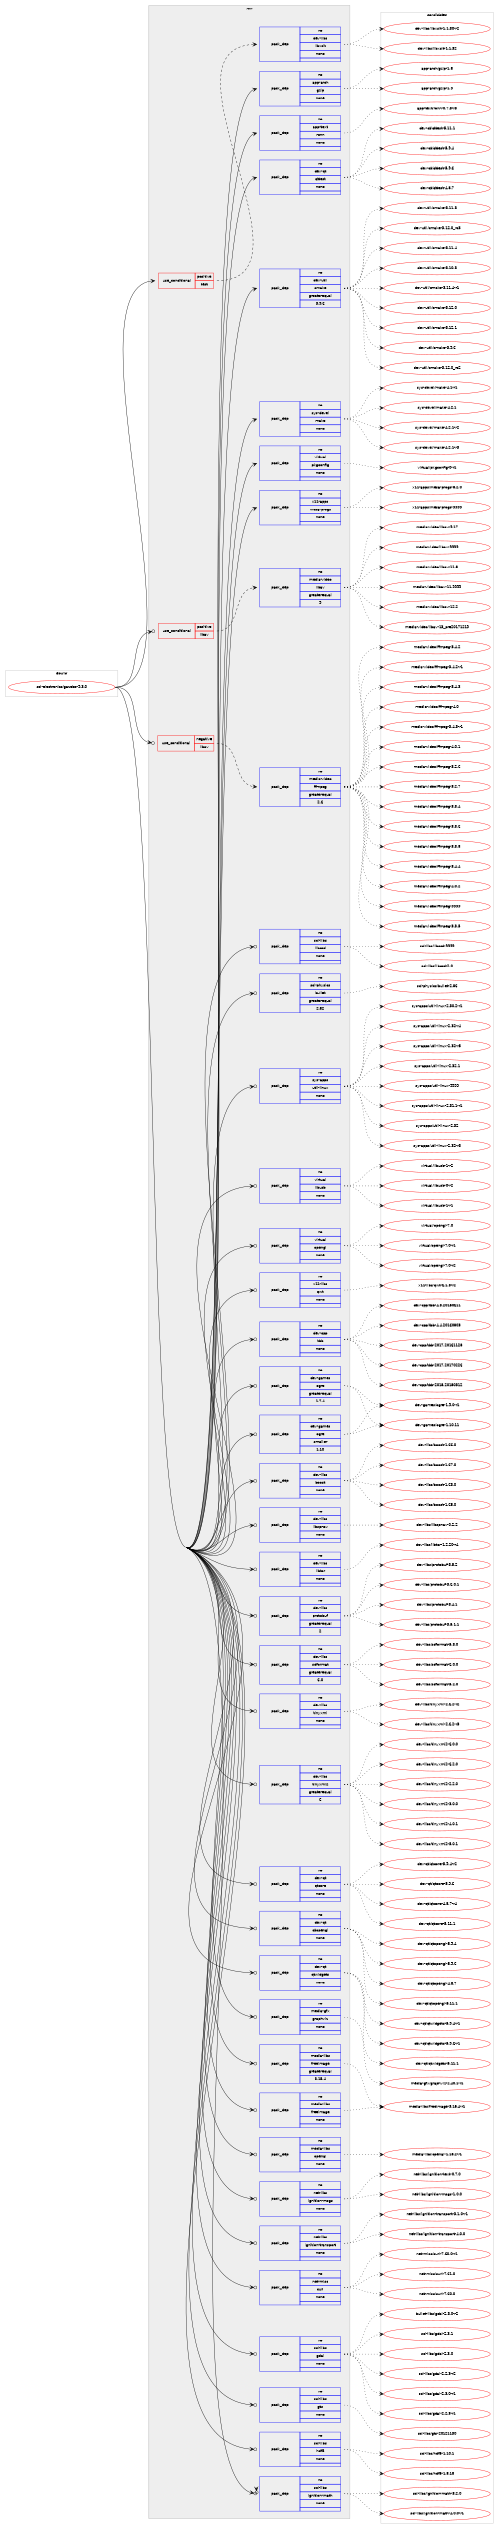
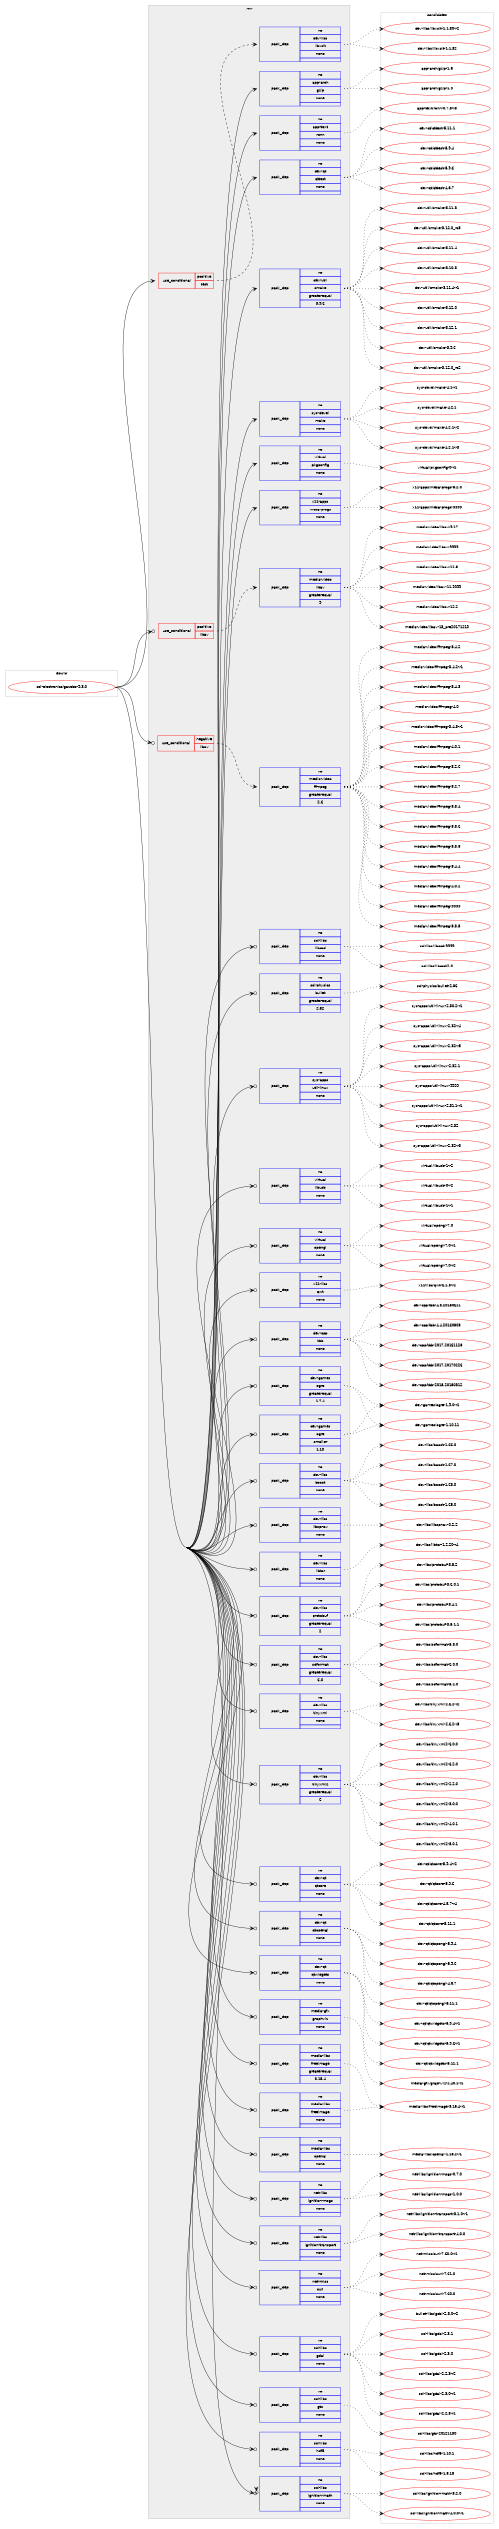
node "net-libs/ignition-text-0.7.0": label "net-libs/ignition-text-0.7.0" -> "net-libs/ignition-msgs-0.7.0"
